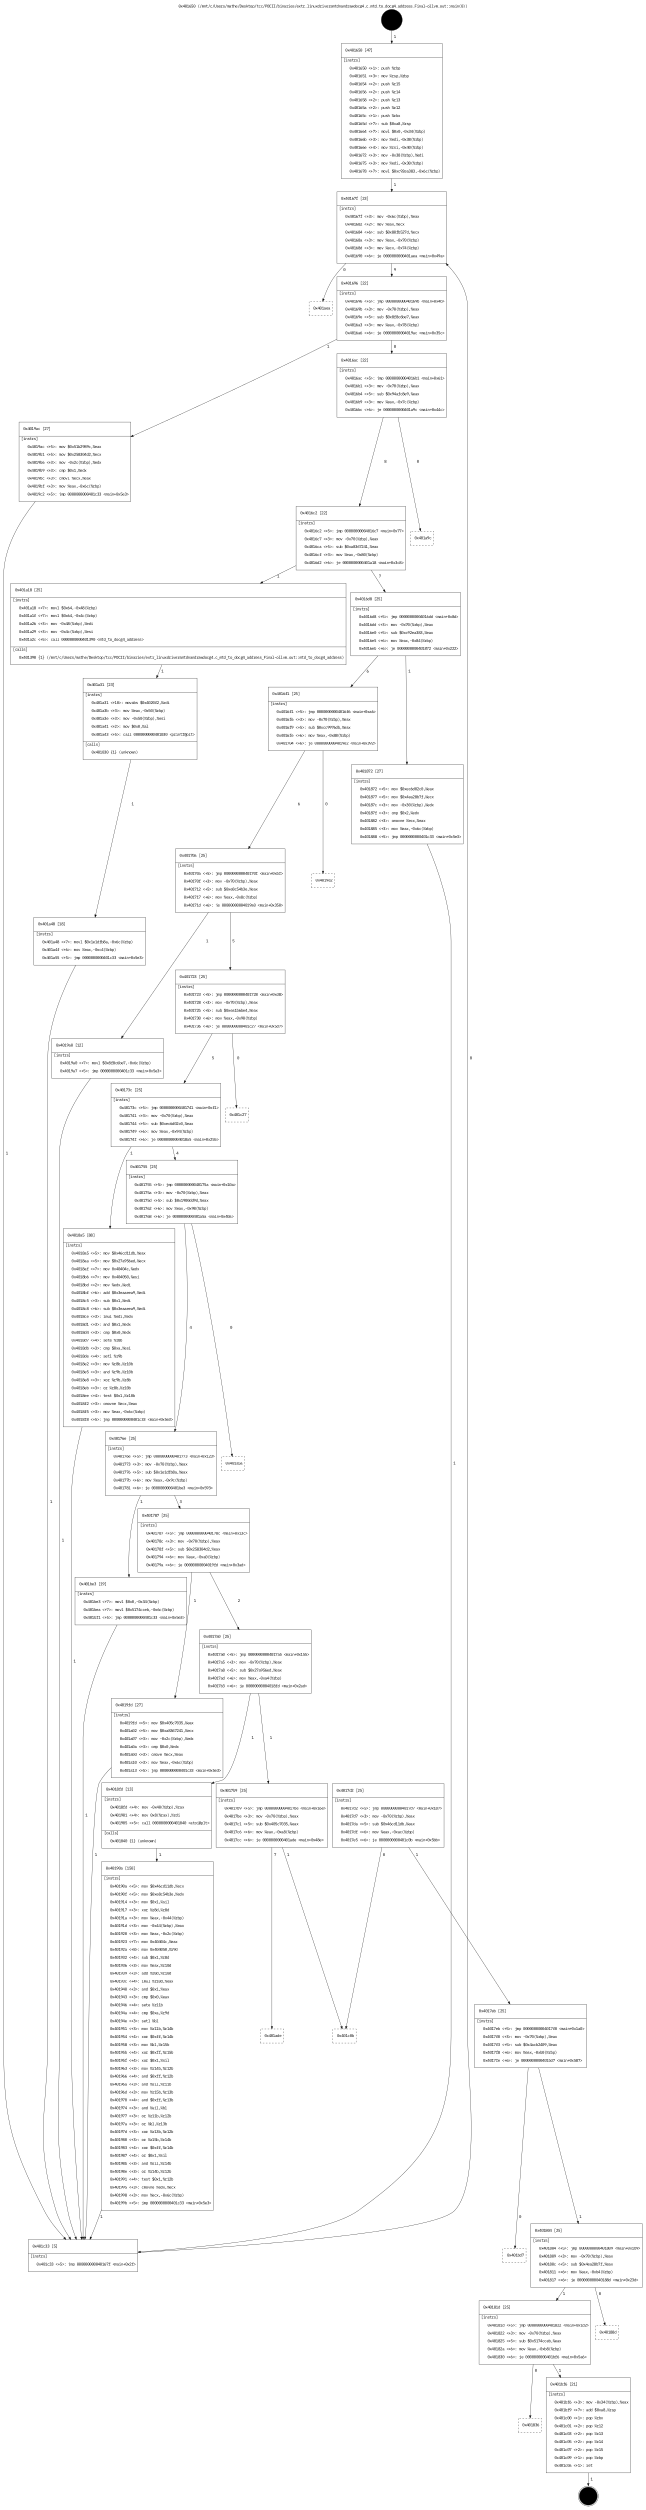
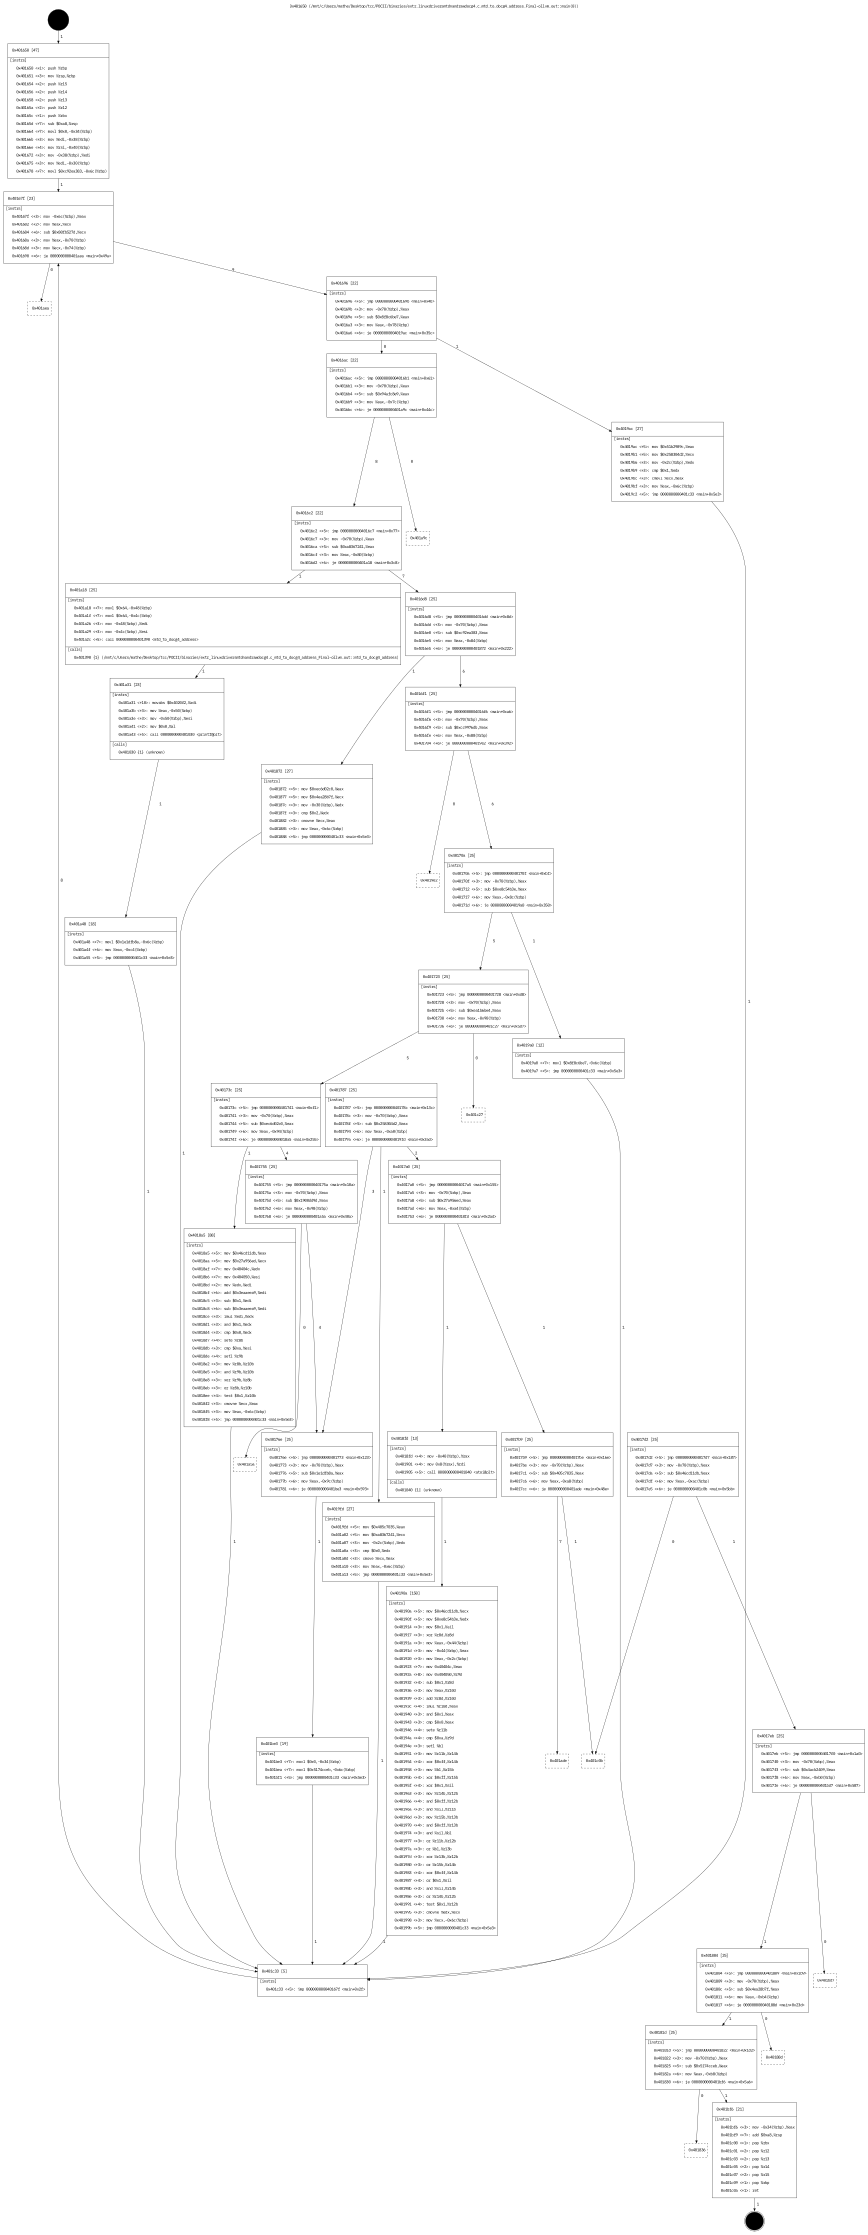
edge "0x40176e [25]" -> "0x401787 [25]": reversed
